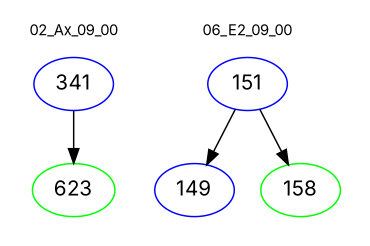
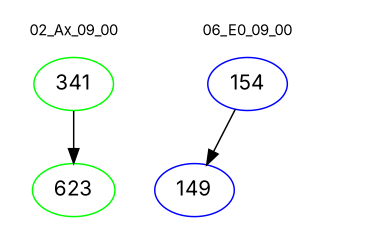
cluster "06_E2_09_00": label "06_E2_09_00" -> "06_E0_09_00"
node "341": color blue -> green
node "151": label "151" -> "154"
node "158": removed
